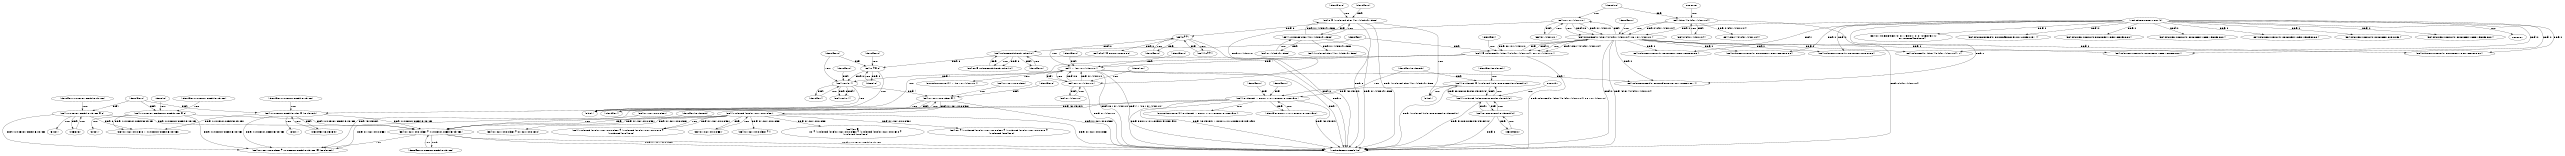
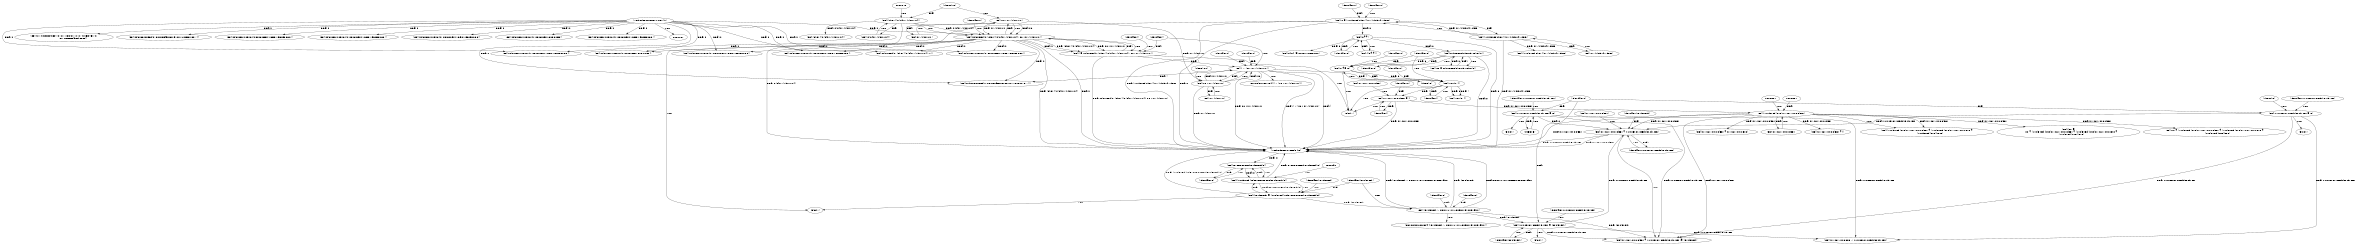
edge "(Call,p += 3)" -> "(Literal,3)": label "DDG: s" -> "CFG: "
node "1000324": added
node "1000334": added
node "(Call,num_encrypted_encrypted_bytes = 8)": label "(Call,num_encrypted_encrypted_bytes = 8)" -> "(Call,num_encrypted_key_bytes = 8)"
node "(Identifier,SSL_MAX_MASTER_KEY_LENGTH)": removed
edge "(Call,num_encrypted_key_bytes = 5)" -> "(Call,s->s2->tmp.enc < num_encrypted_key_bytes)": label "DDG: c" -> "DDG: num_encrypted_key_bytes"
edge "(Call,num_encrypted_key_bytes = 5)" -> "(Call,s->s2->tmp.clear + num_encrypted_key_bytes)": label "DDG: num_encrypted_key_bytes" -> "DDG: c"
edge "(Call,EVP_CIPHER_key_length(c))" -> "(MethodReturn,static int)": reversed
